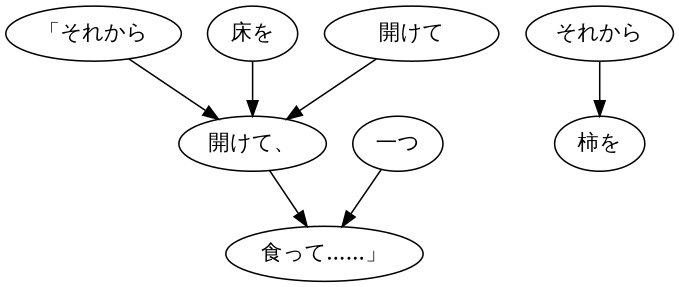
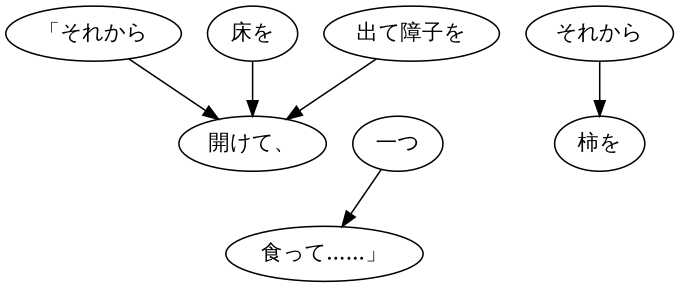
node "開けて": label "開けて" -> "出て障子を"
edge "開けて、" -> "食って……」": removed
